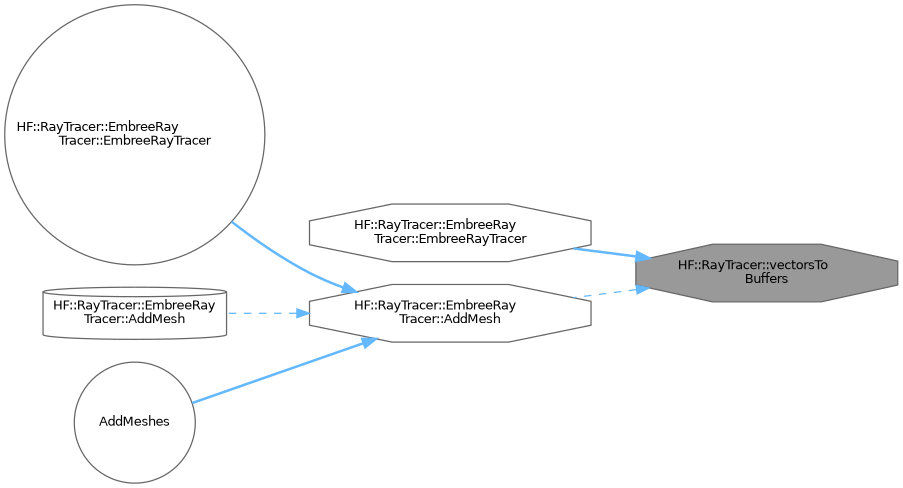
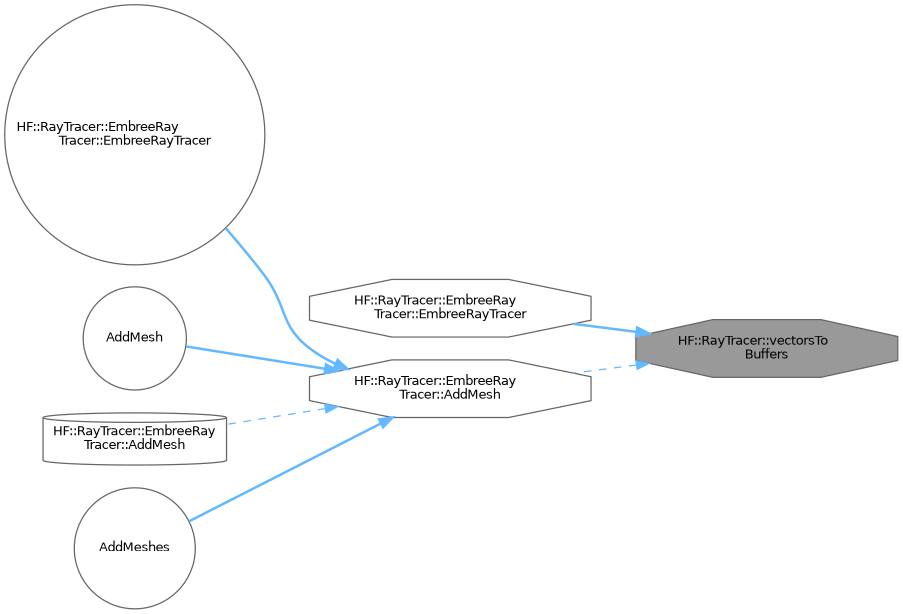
node "AddMesh": added
